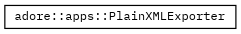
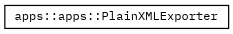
node "adore::apps::PlainXMLExporter": label "adore::apps::PlainXMLExporter" -> "apps::apps::PlainXMLExporter"
